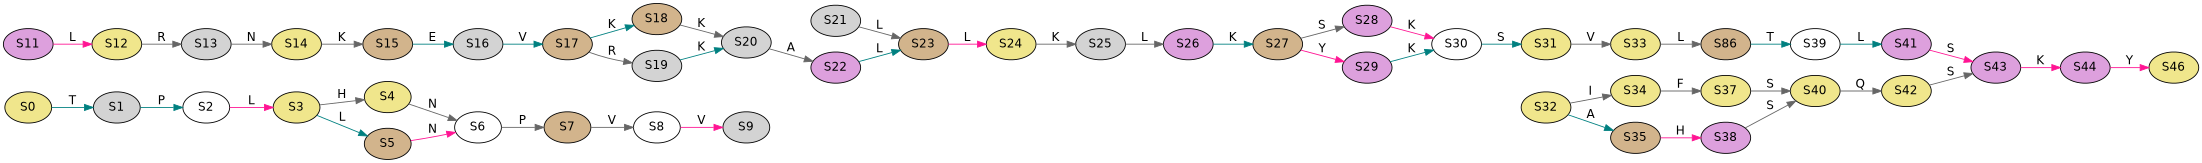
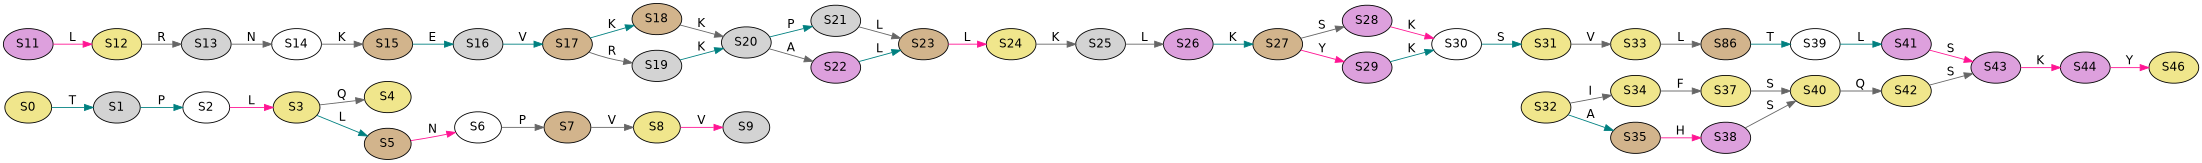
edge "S20" -> "S21": added, label "P"
node "S14": fillcolor khaki -> white
edge "S3" -> "S4": label "H" -> "Q"
edge "S4" -> "S6": removed, label "N"
node "S8": fillcolor white -> khaki
